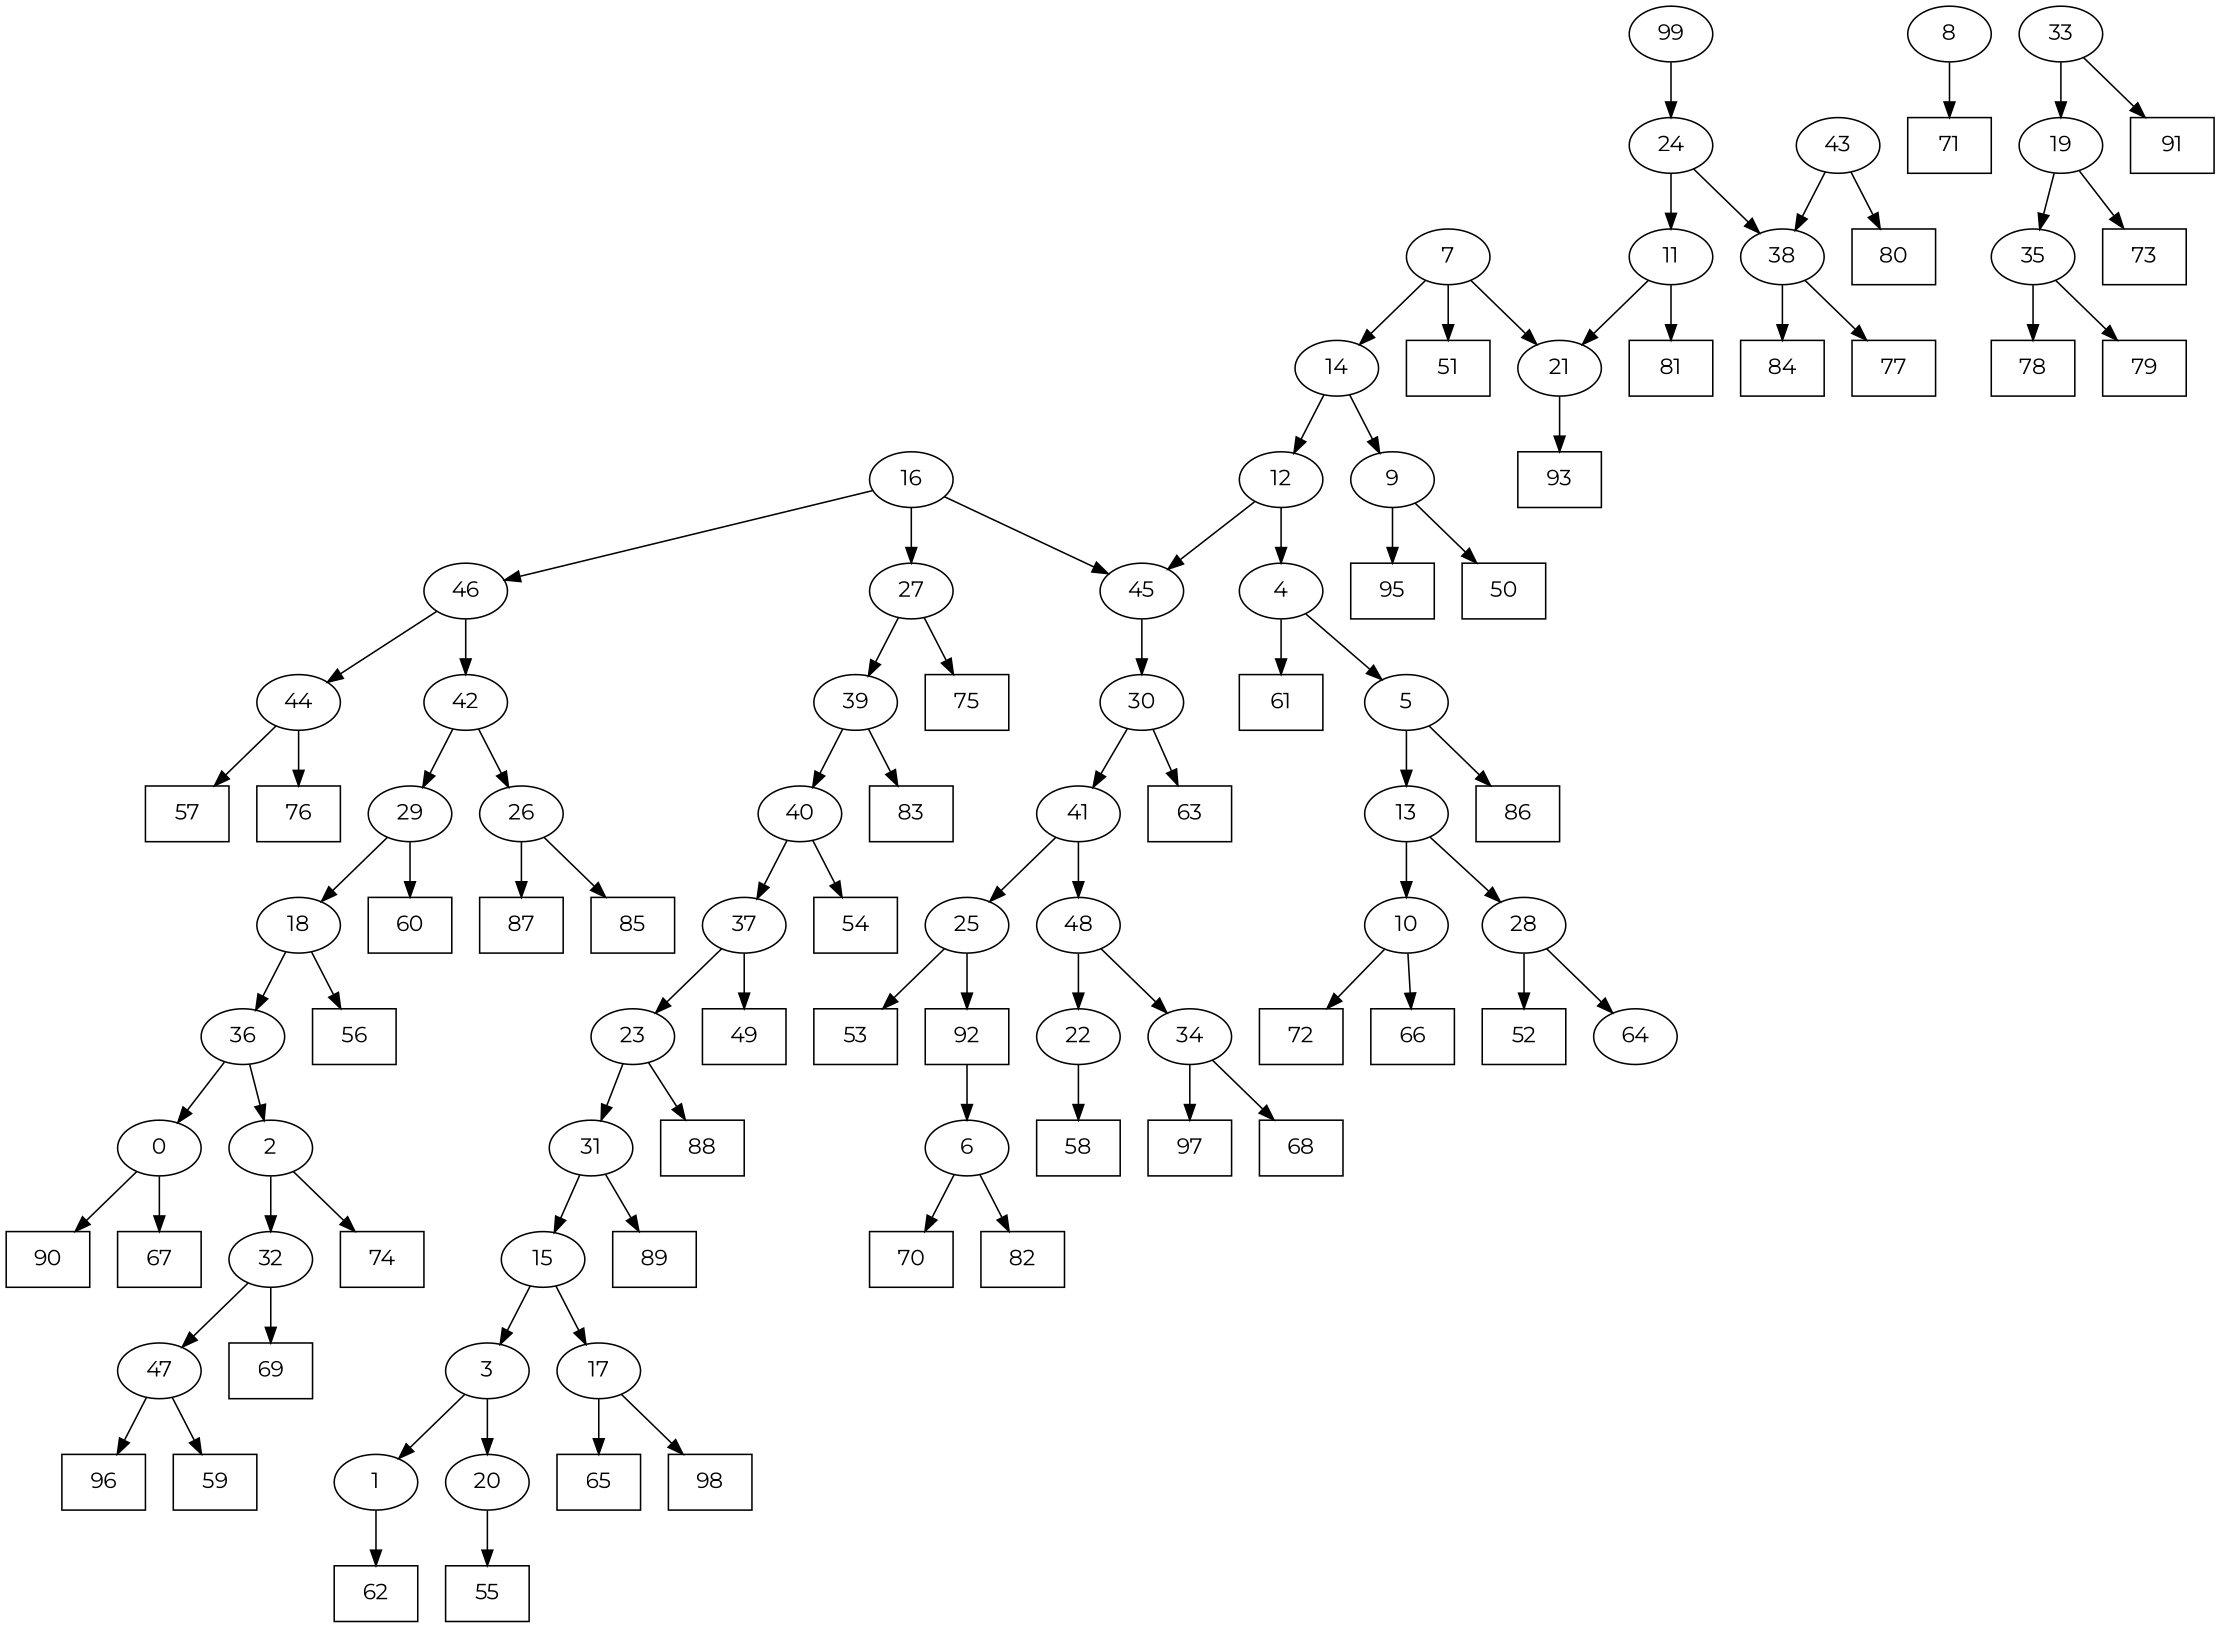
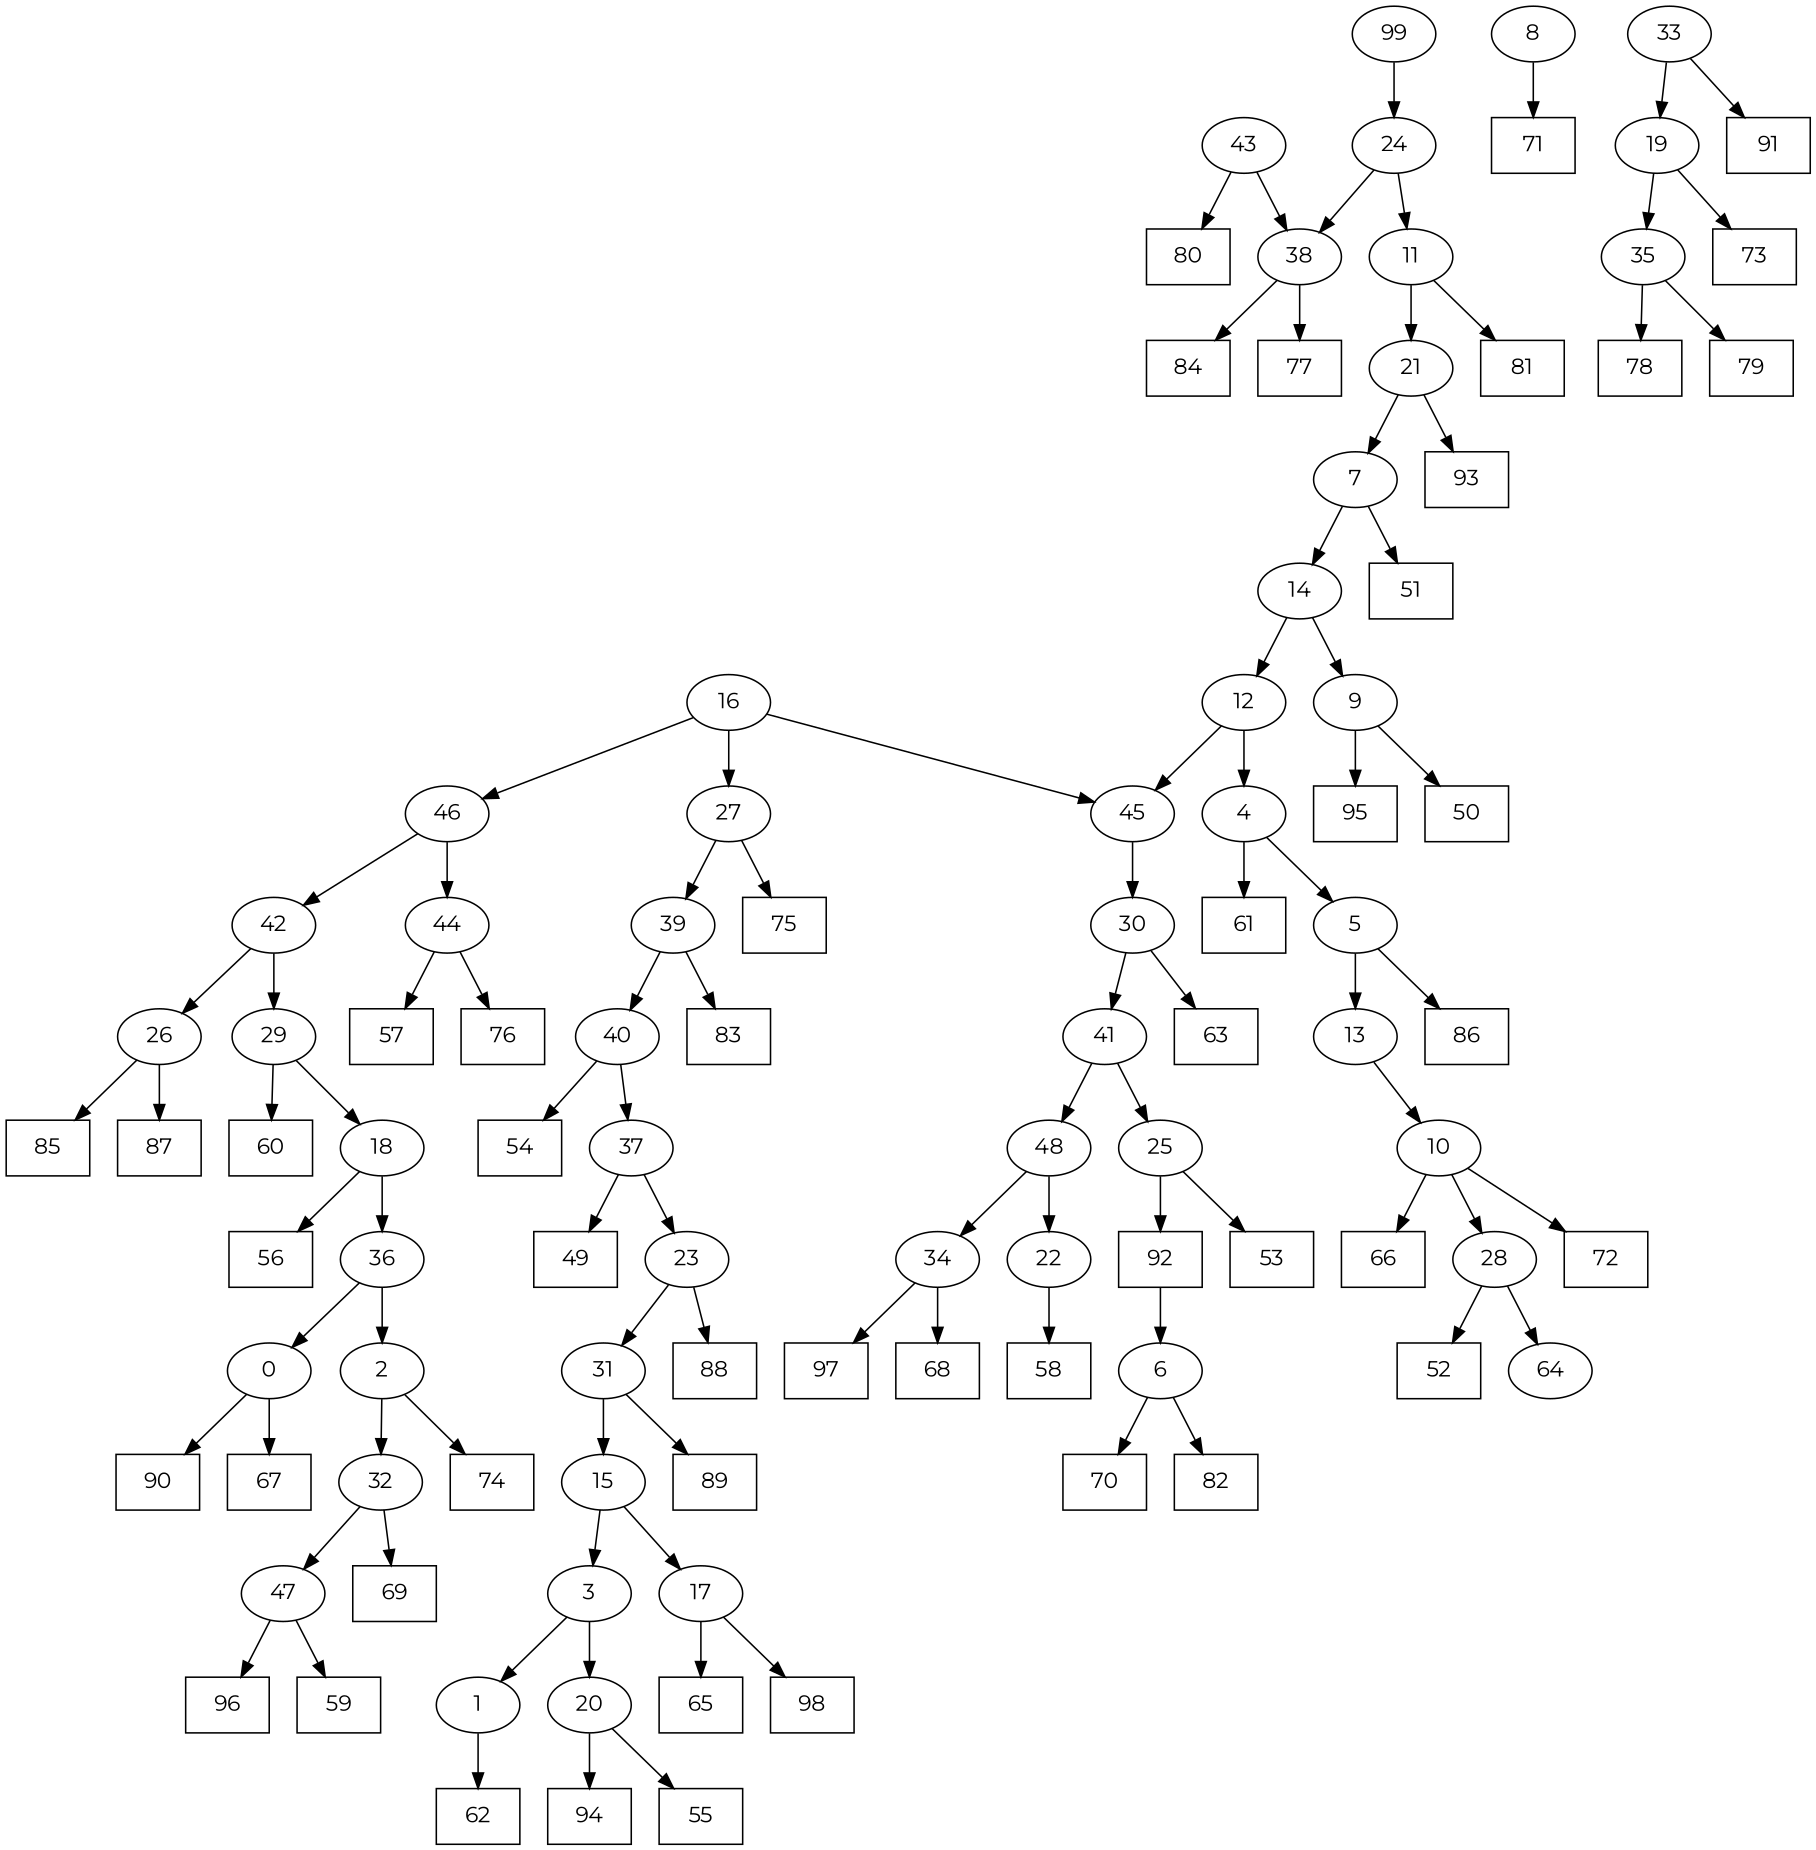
edge "7" -> "21": reversed
edge "13" -> "28": now "10" -> "28"
node "94": added
